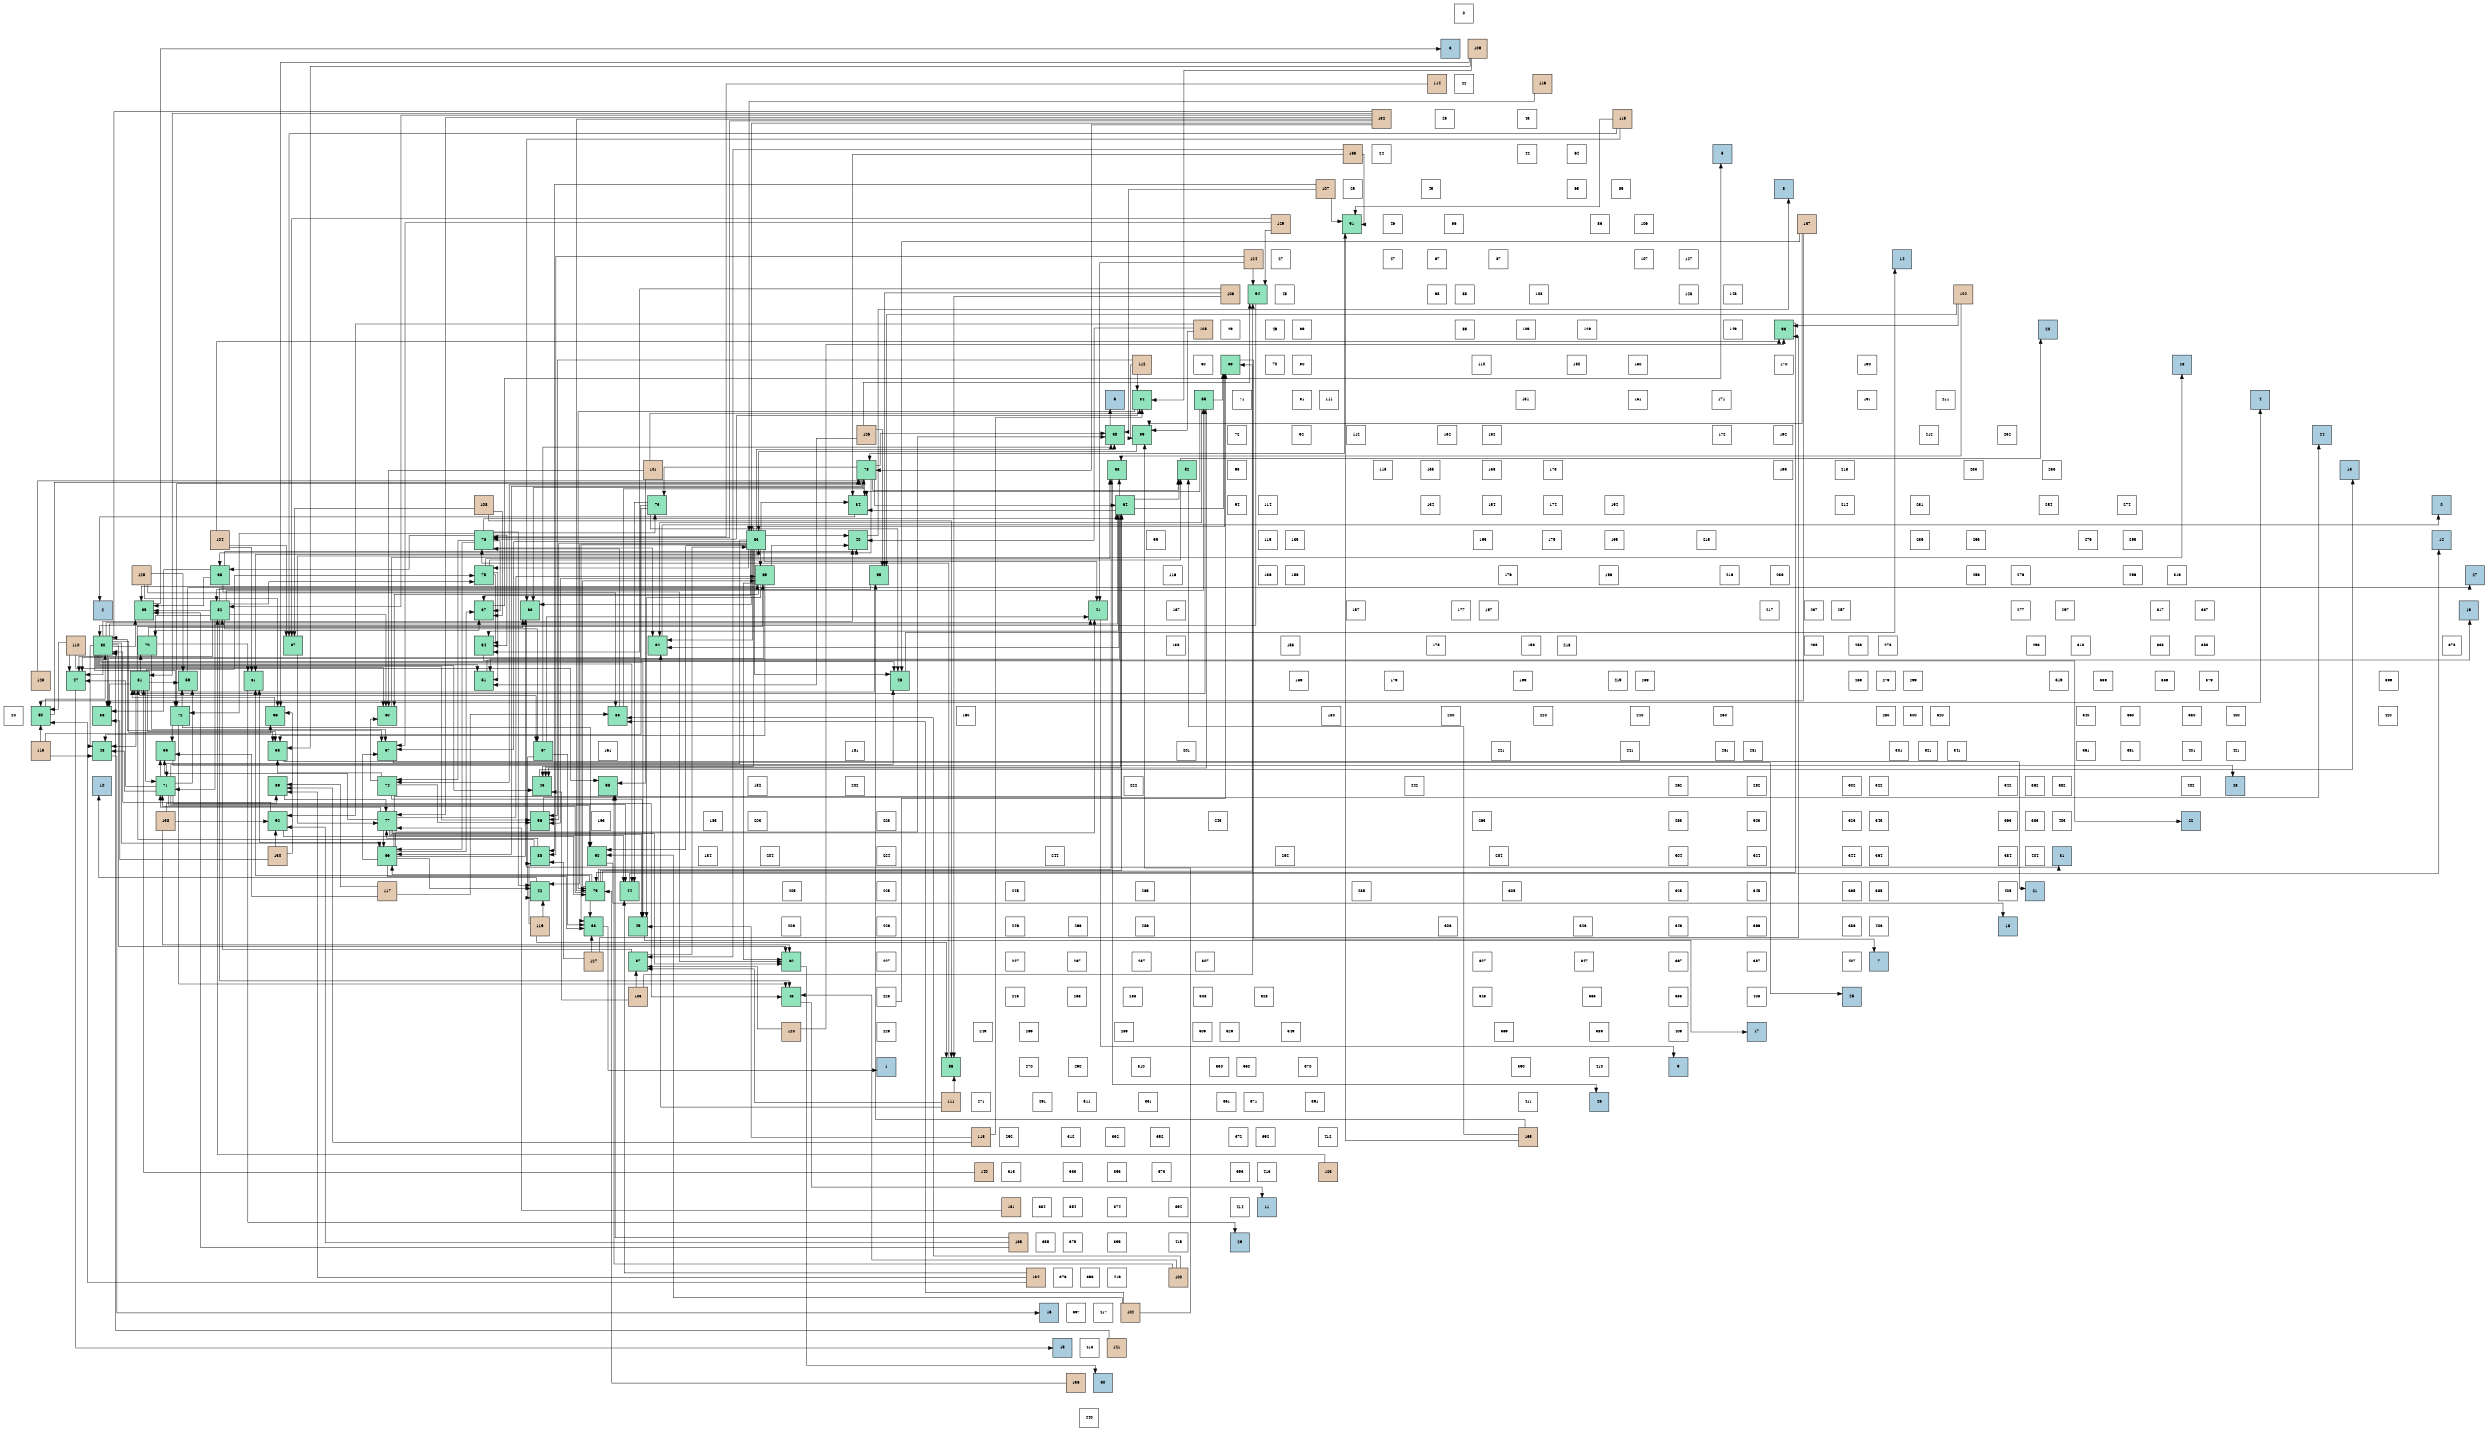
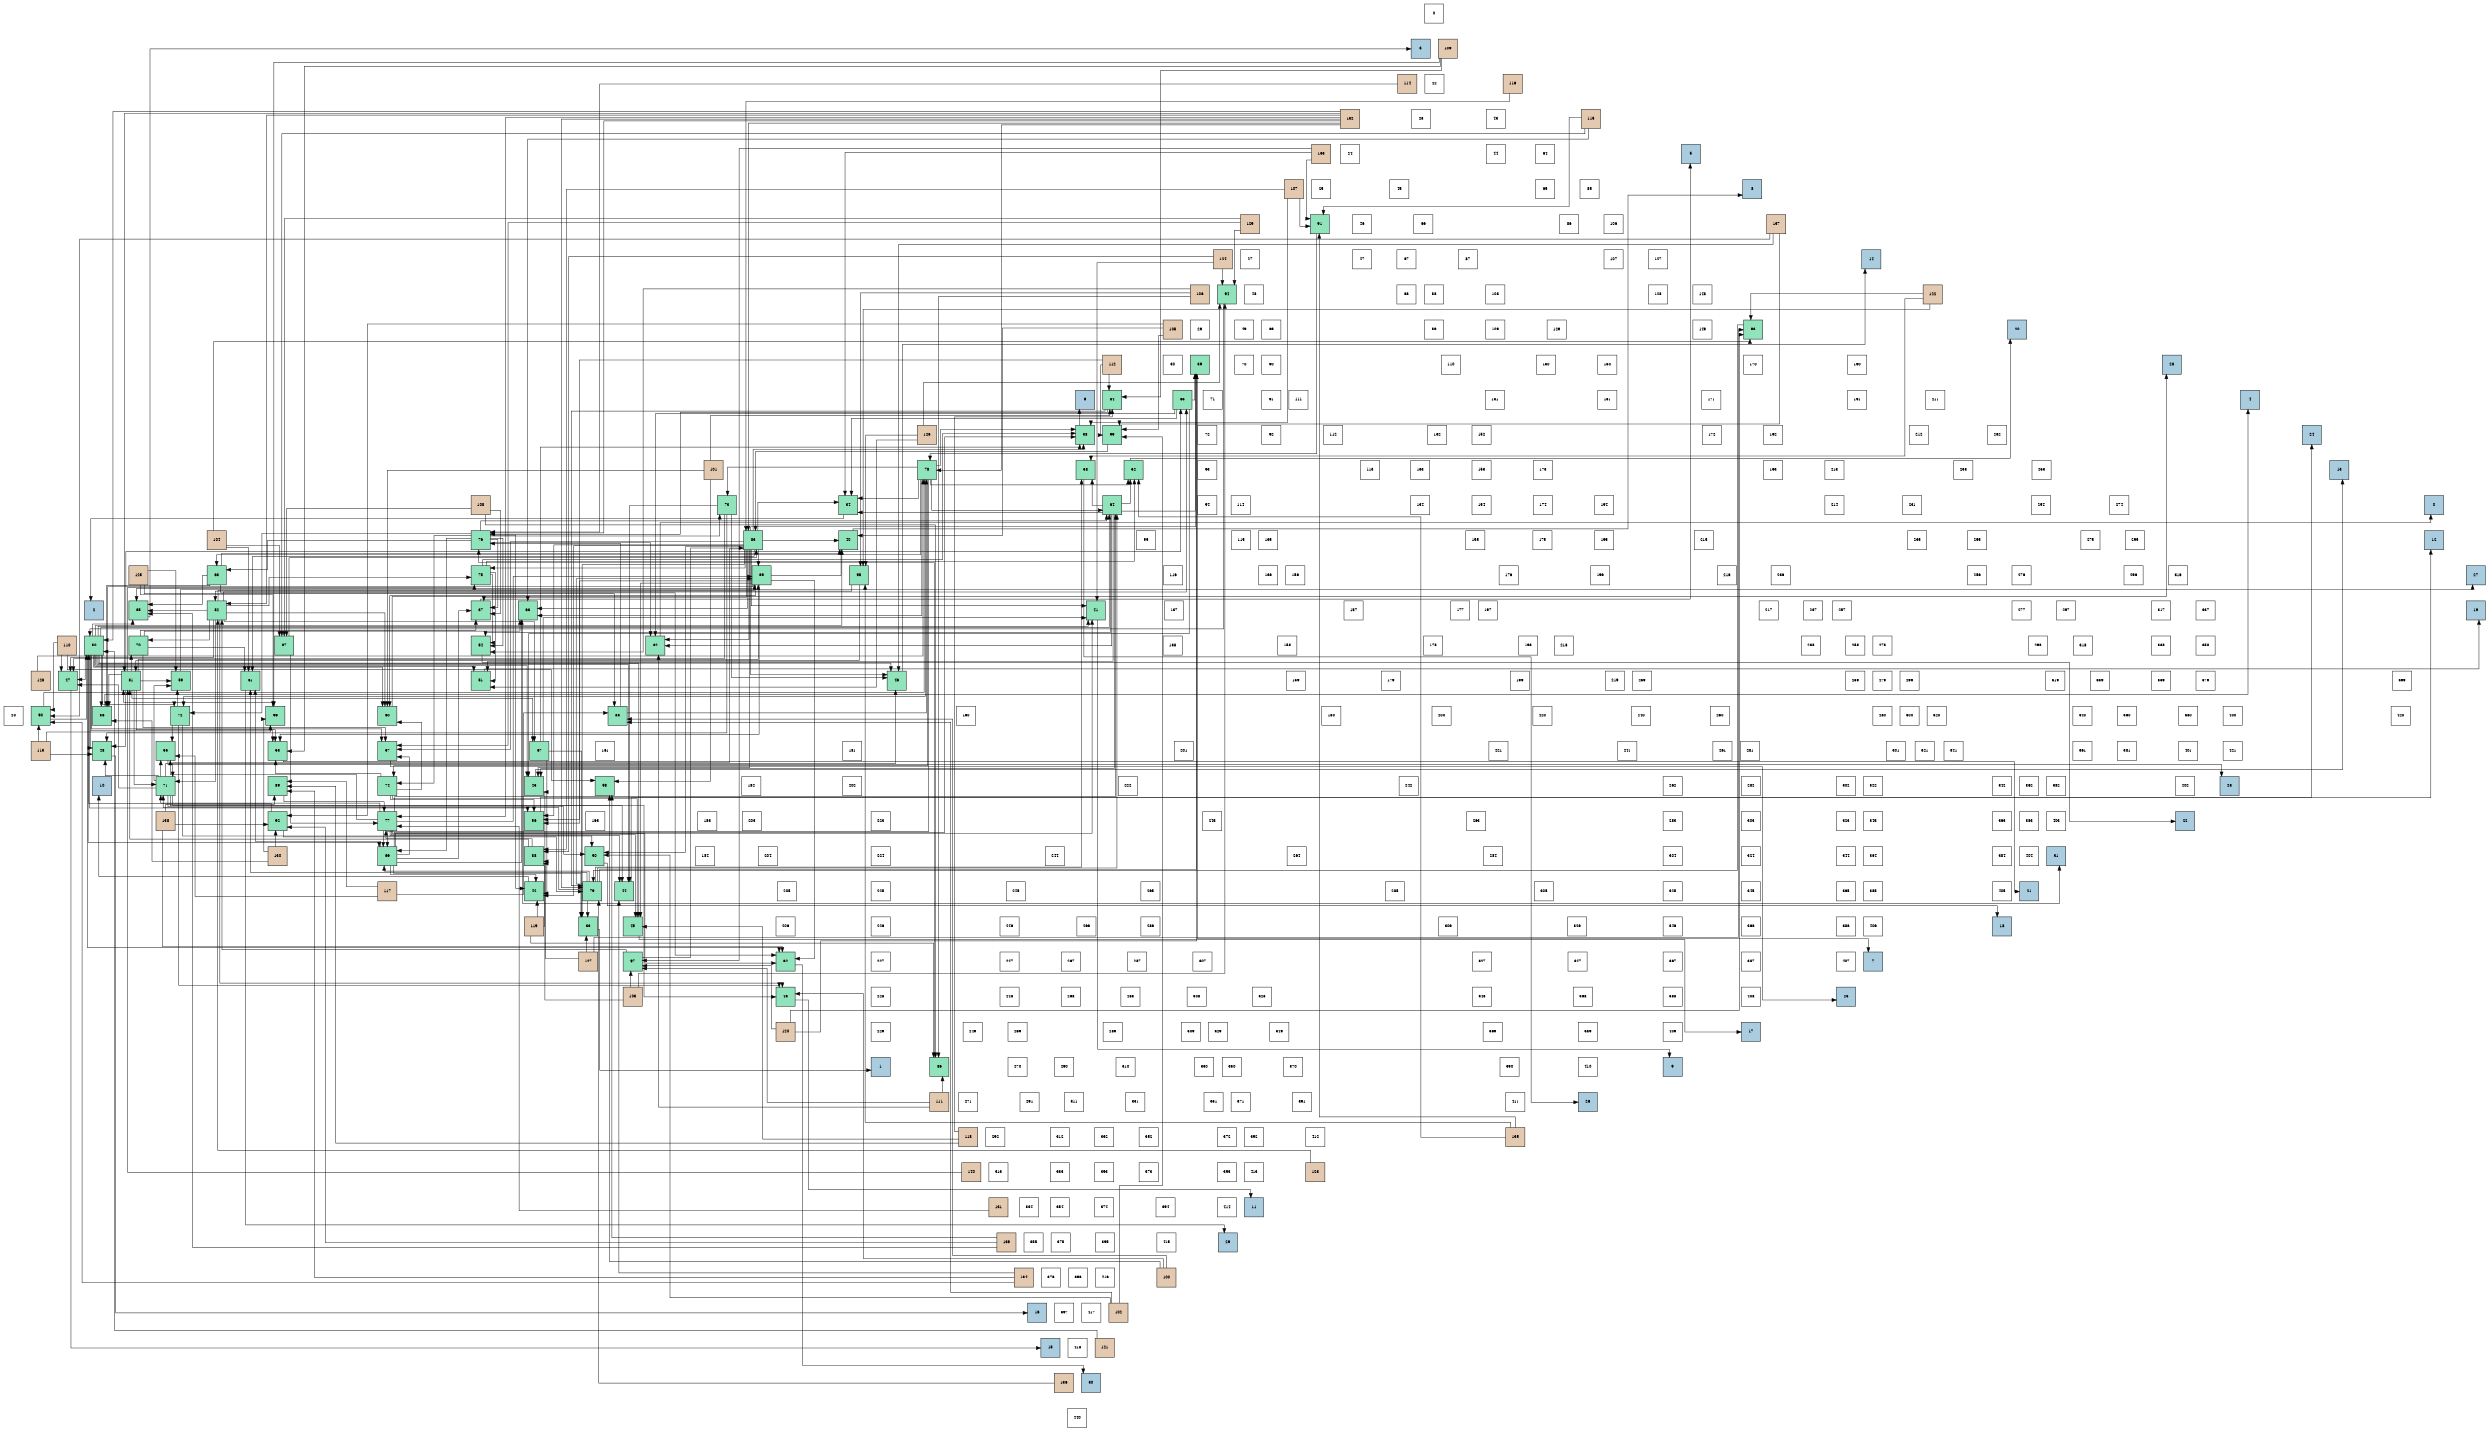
edge "75" -> "58": now "75" -> "38"
node "378": removed
edge "228" -> "39": now "120" -> "39"
